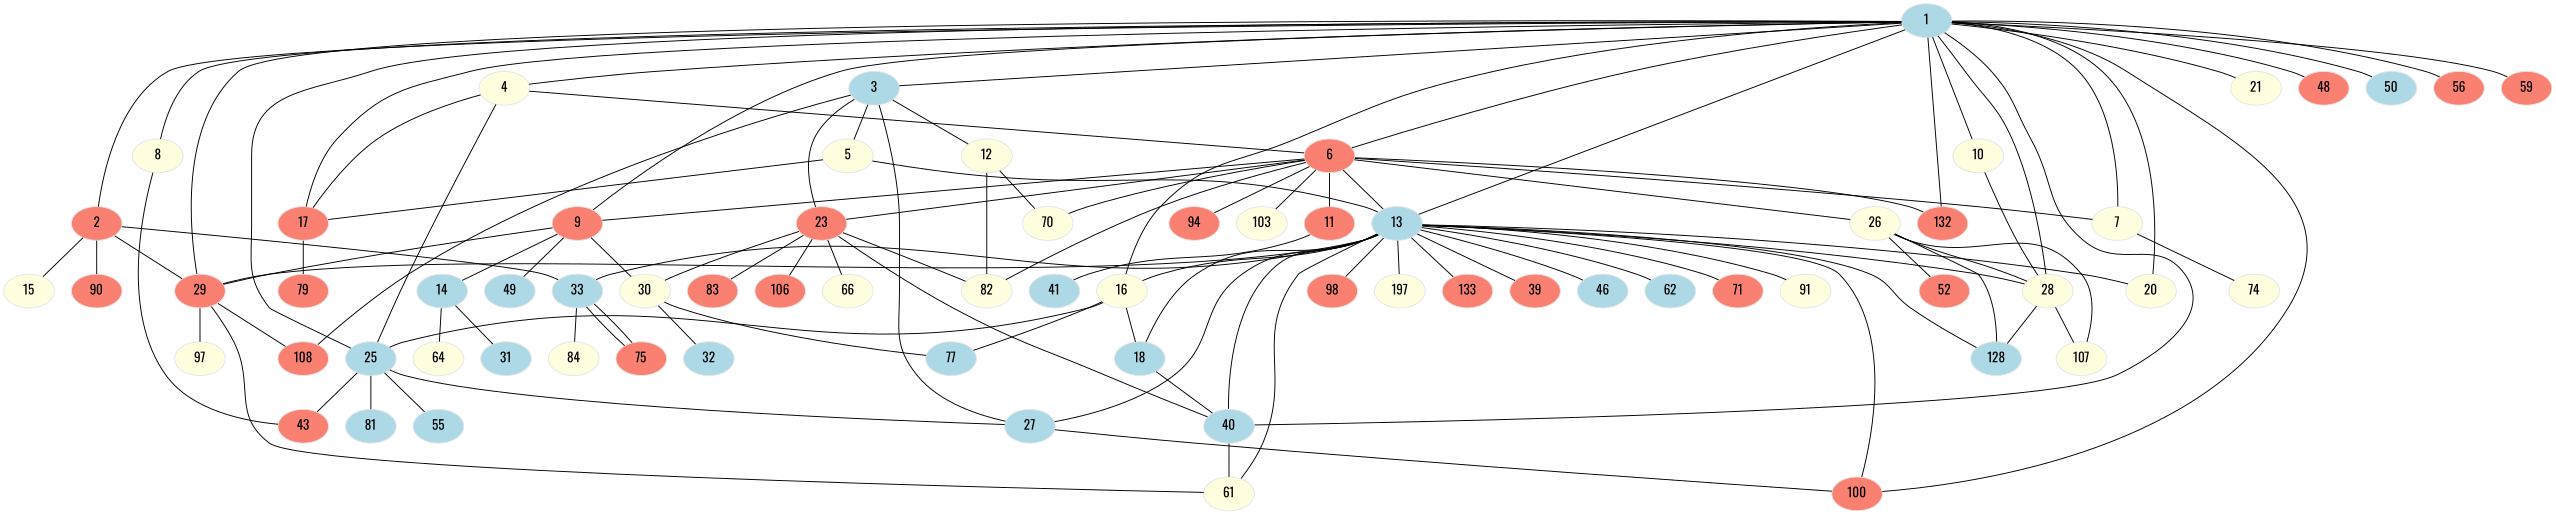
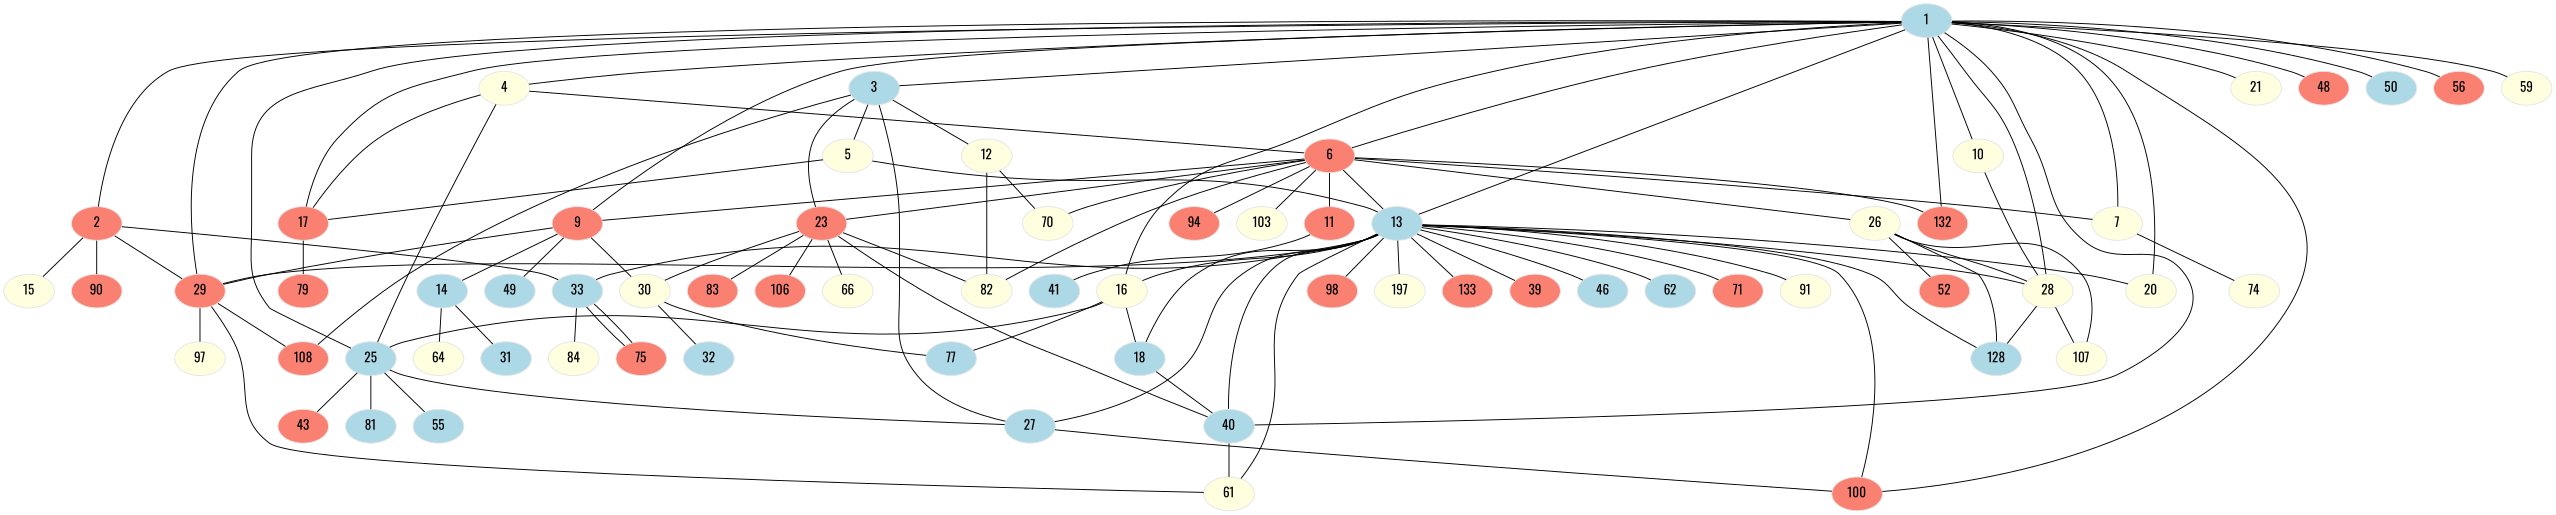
node "59": fillcolor salmon -> lightyellow
node "8": removed
